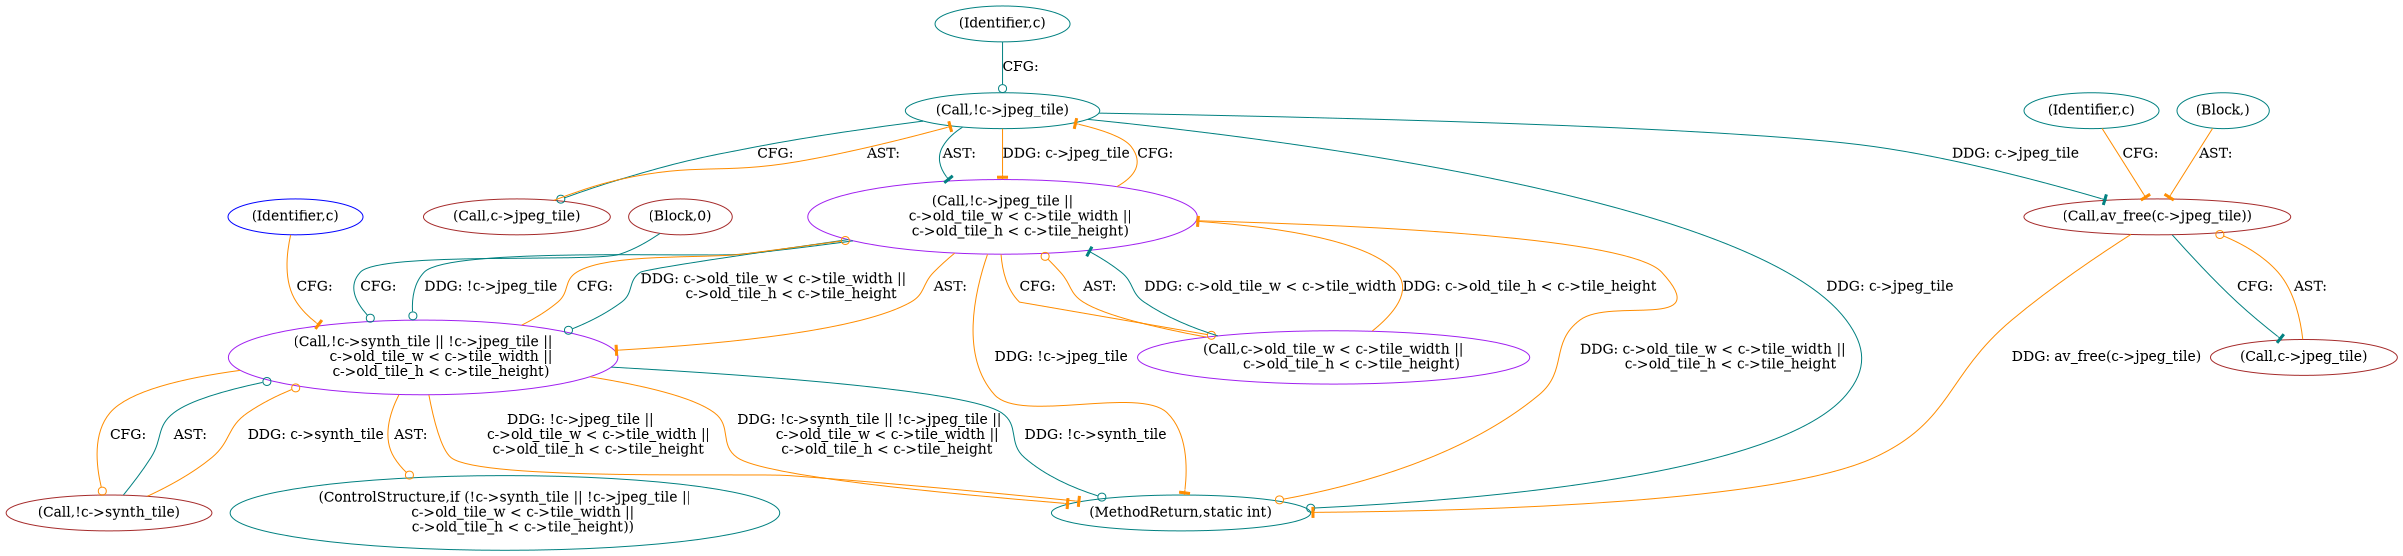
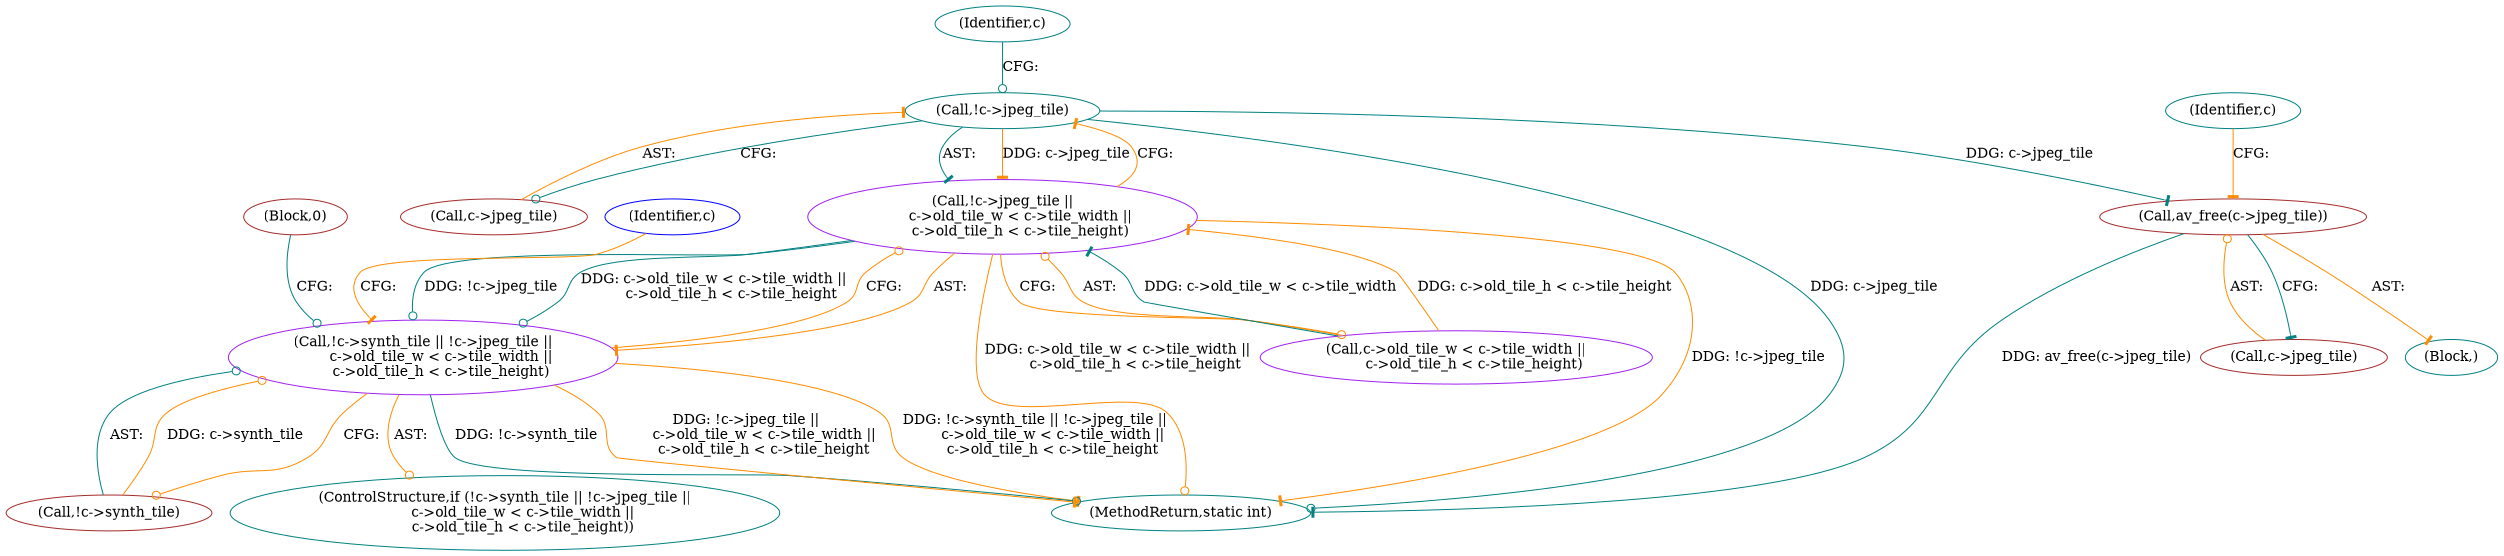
edge "(Block,)" -> "(Call,av_free(c->jpeg_tile))": reversed
edge "(Call,av_free(c->jpeg_tile))" -> "(MethodReturn,static int)": color darkorange -> teal
